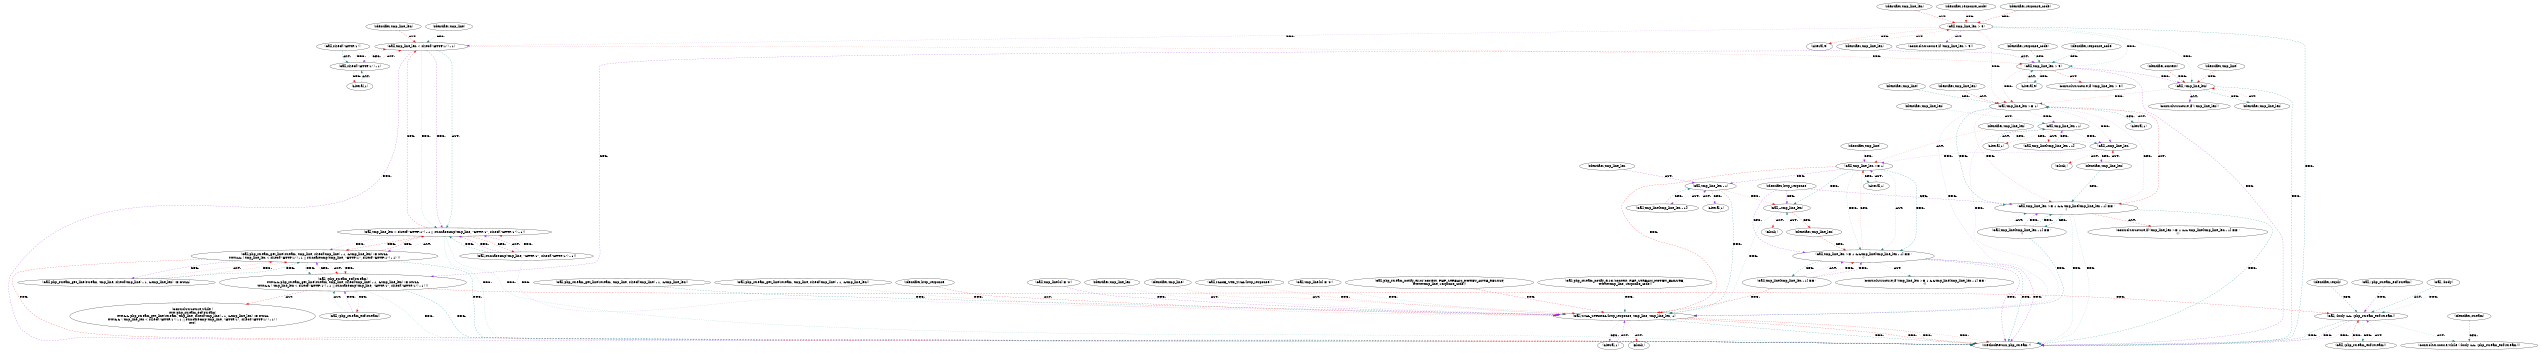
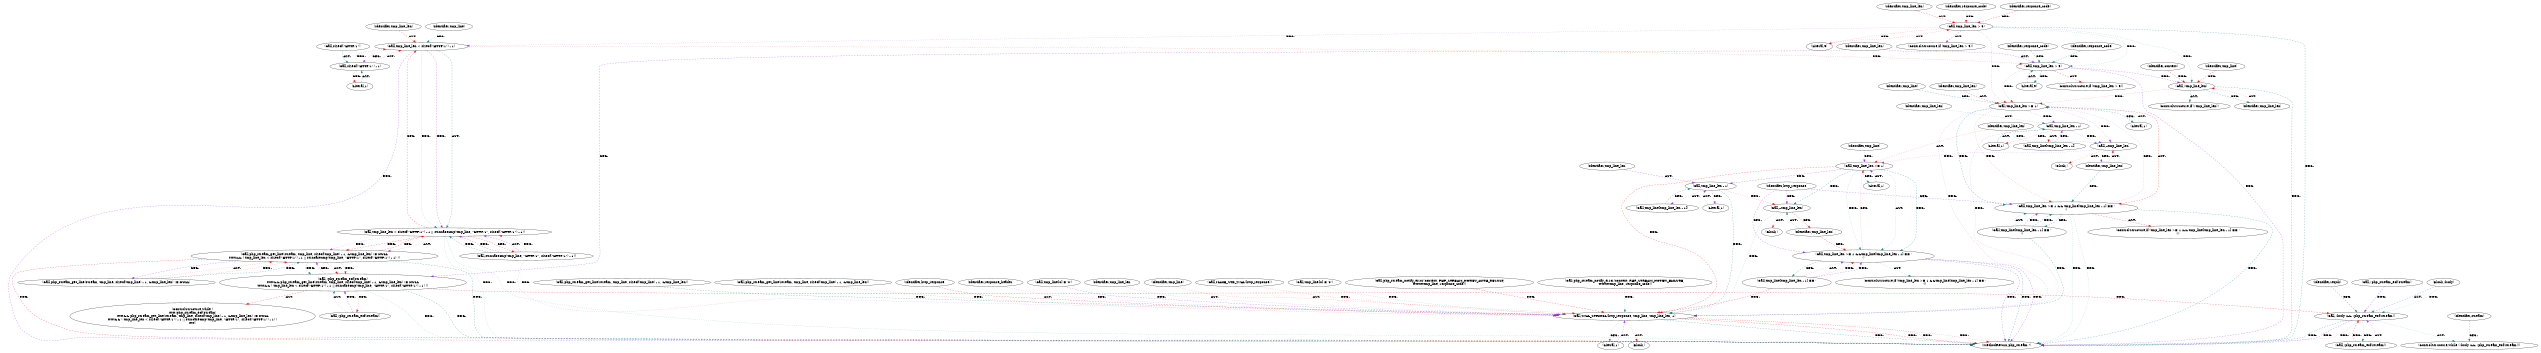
edge "(Call,!tmp_line_len)" -> "(ControlStructure,if (!tmp_line_len))": color purple -> teal
node "(Identifier,response_header)": added
node "(Call,!body)": label "(Call,!body)" -> "(Block,!body)"
